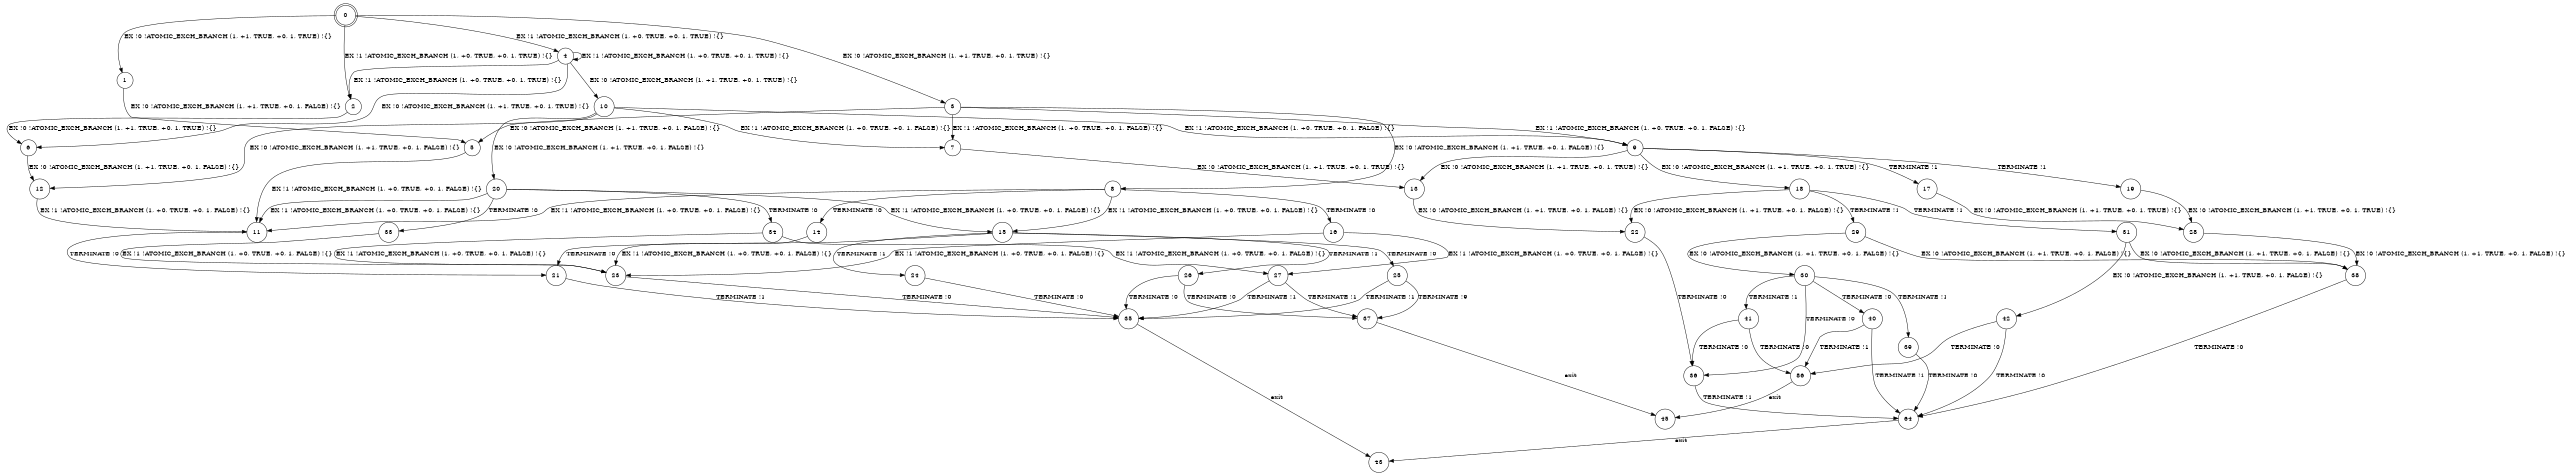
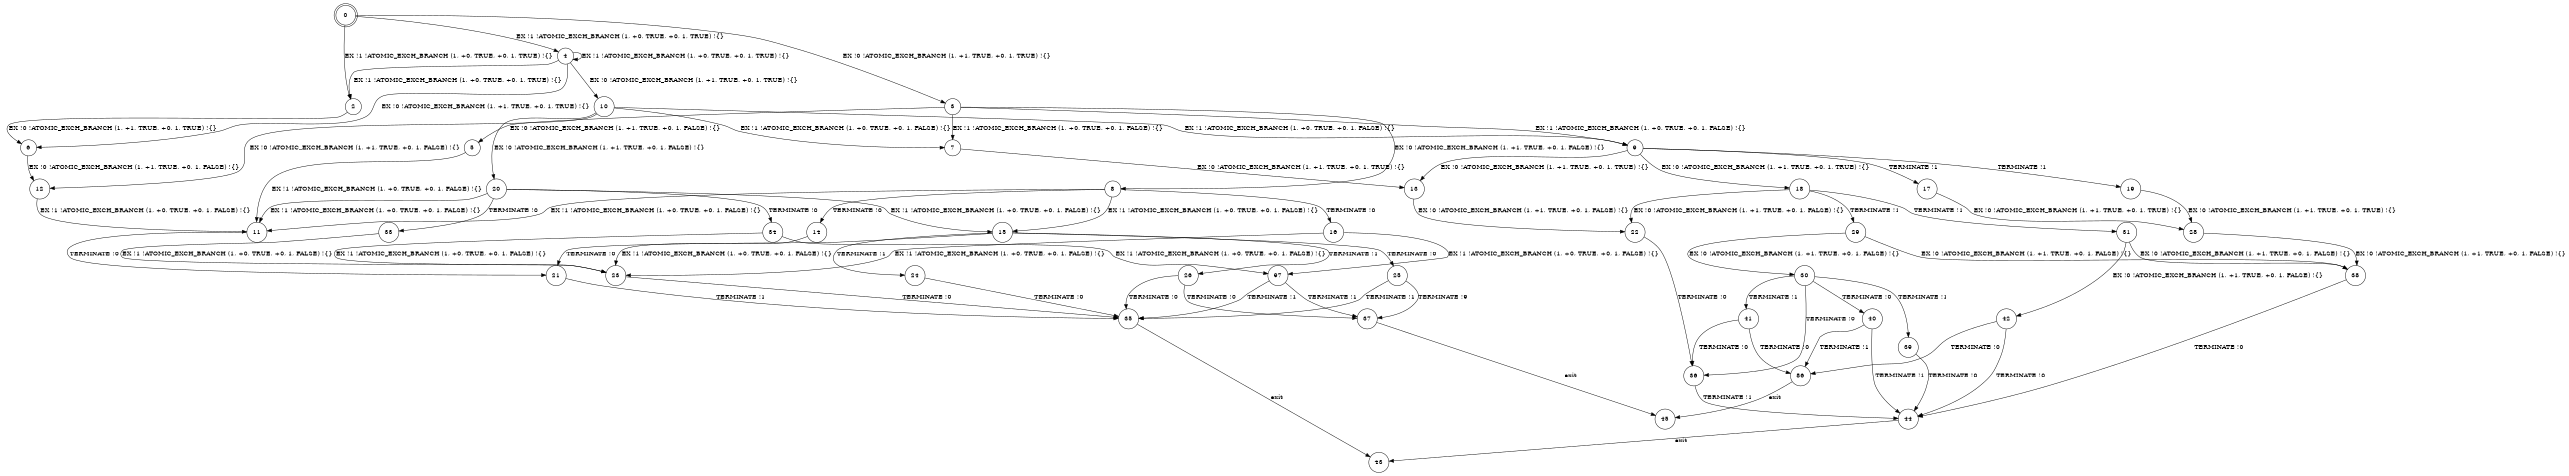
node "1": removed
node "27": label "27" -> "97"
node "64": label "64" -> "44"
